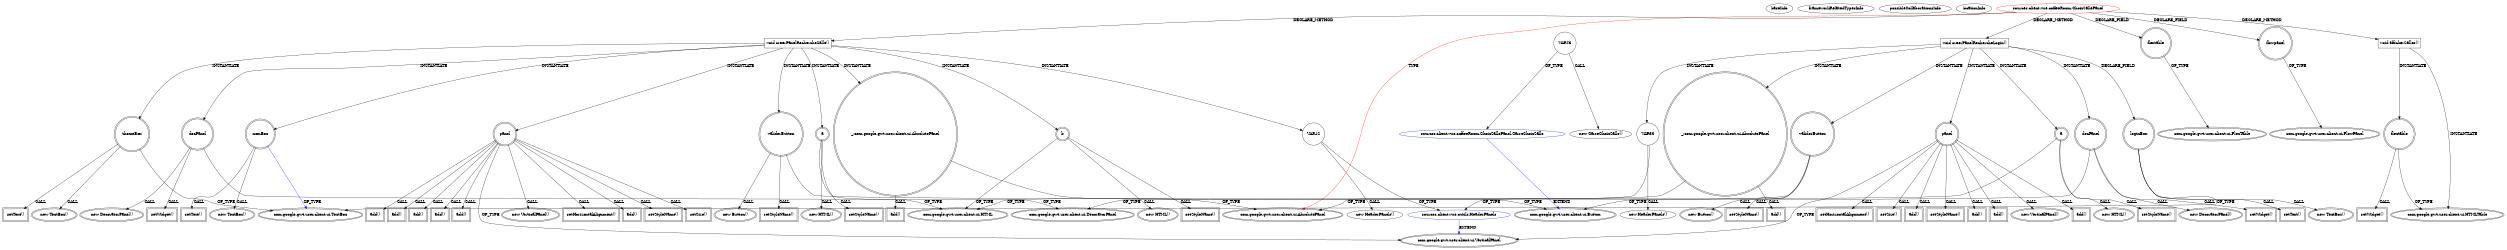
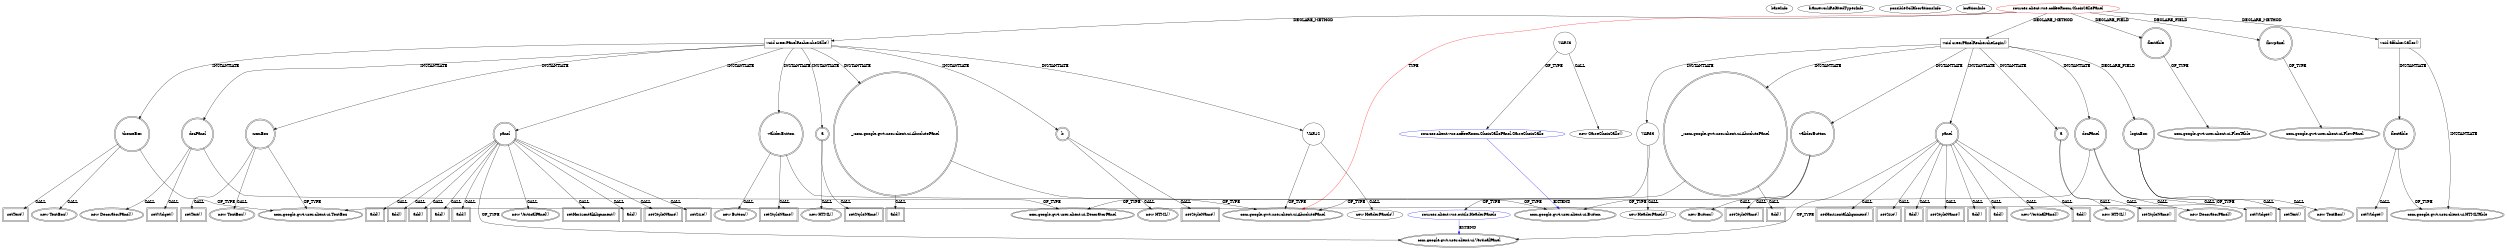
edge "nomBox" -> "com.google.gwt.user.client.ui.TextBox": color blue -> black
edge "VAR12" -> "sources.client.vue.outils.HeaderPanels": now "VAR12" -> "com.google.gwt.user.client.ui.AbsolutePanel"
node "com.google.gwt.user.client.ui.HTML": removed
